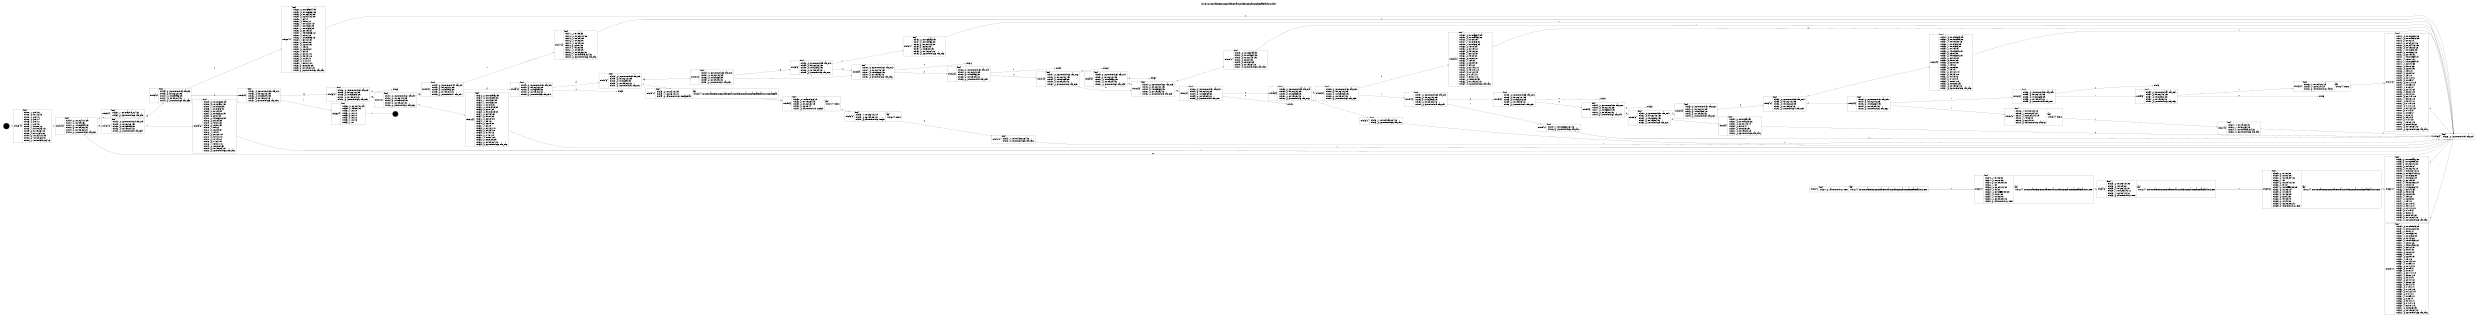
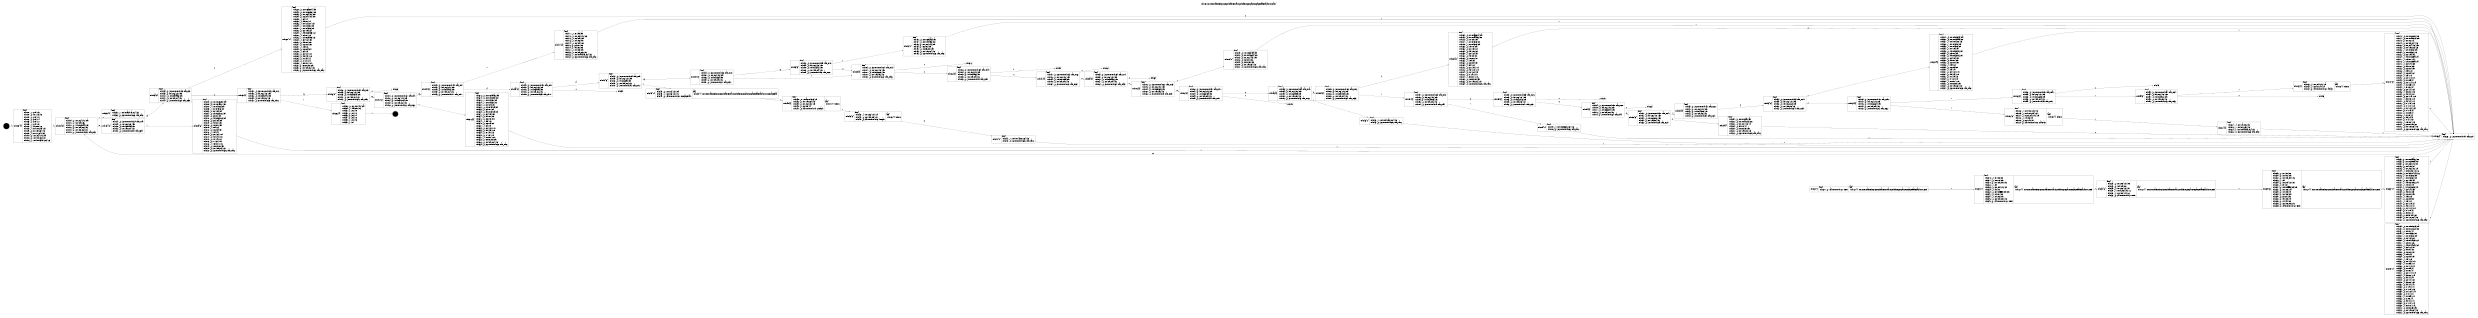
edge "0x401e41 [25]" -> "0x401e73 [25]": now "0x401e41 [25]" -> "0x401e5a [25]"
